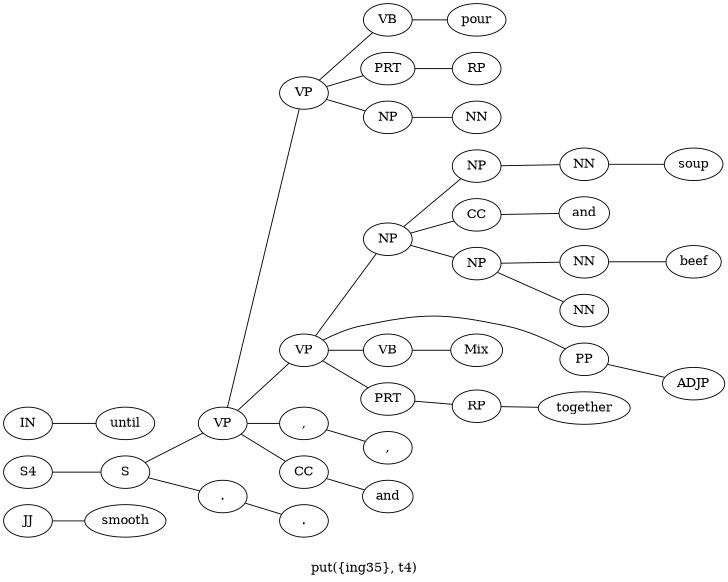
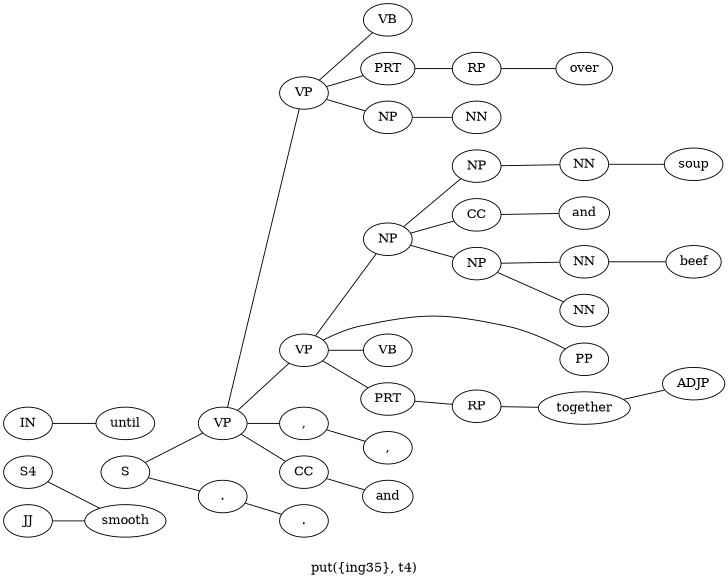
node "pour": removed
node "over": added
node "Mix": removed
edge "PP" -- "ADJP": now "together" -- "ADJP"
edge "S4" -- "S": now "S4" -- "smooth"
